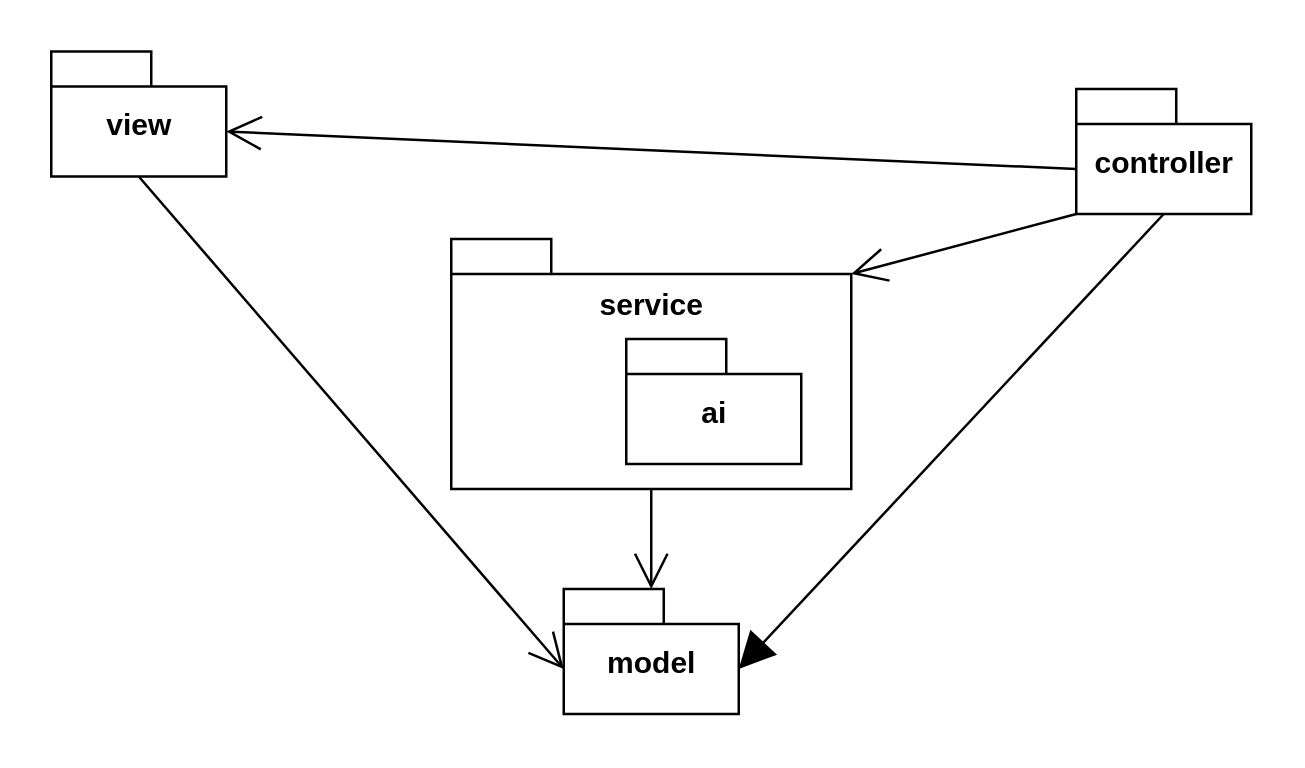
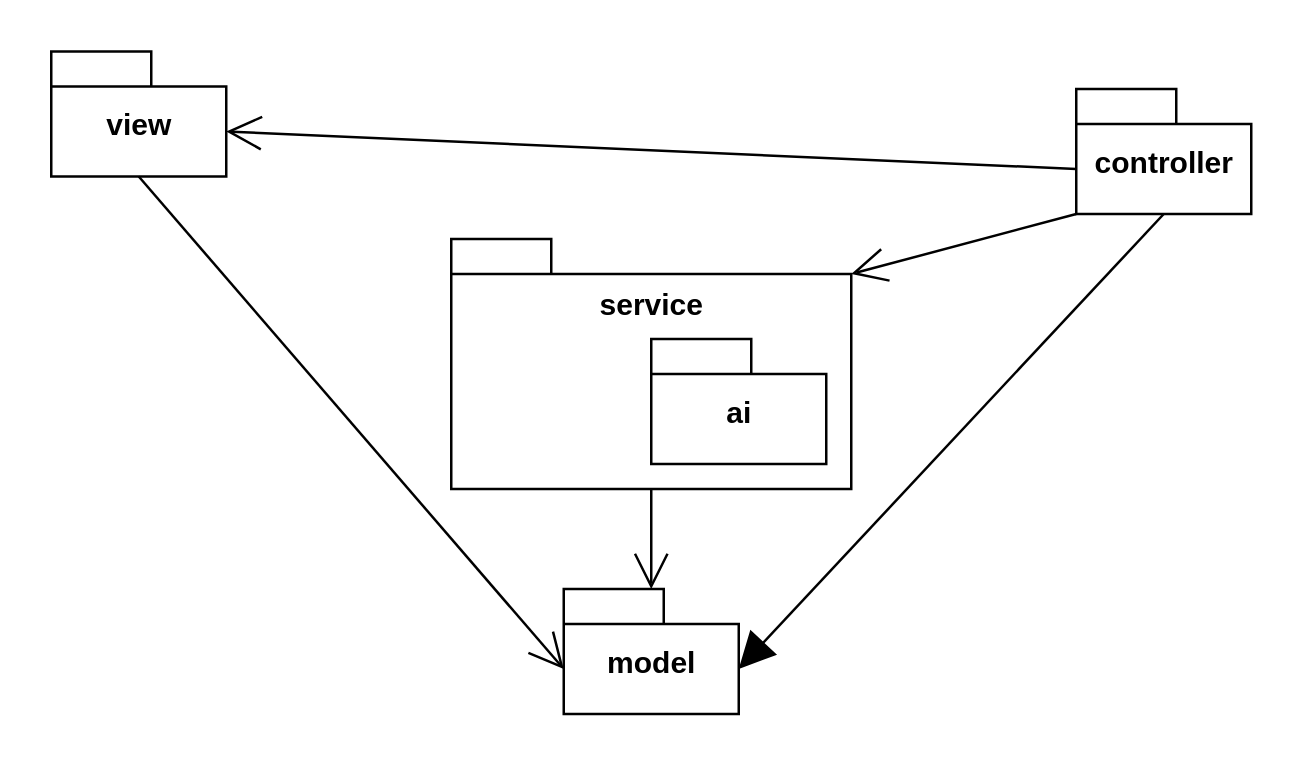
node "ai": moved (714, 401) -> (739, 401)
